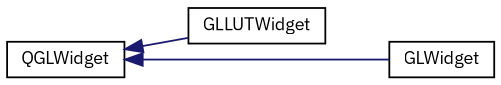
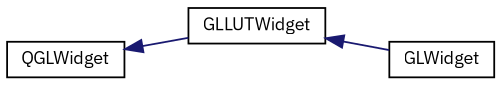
edge "GLWidget" -> "QGLWidget": now "GLWidget" -> "GLLUTWidget"
